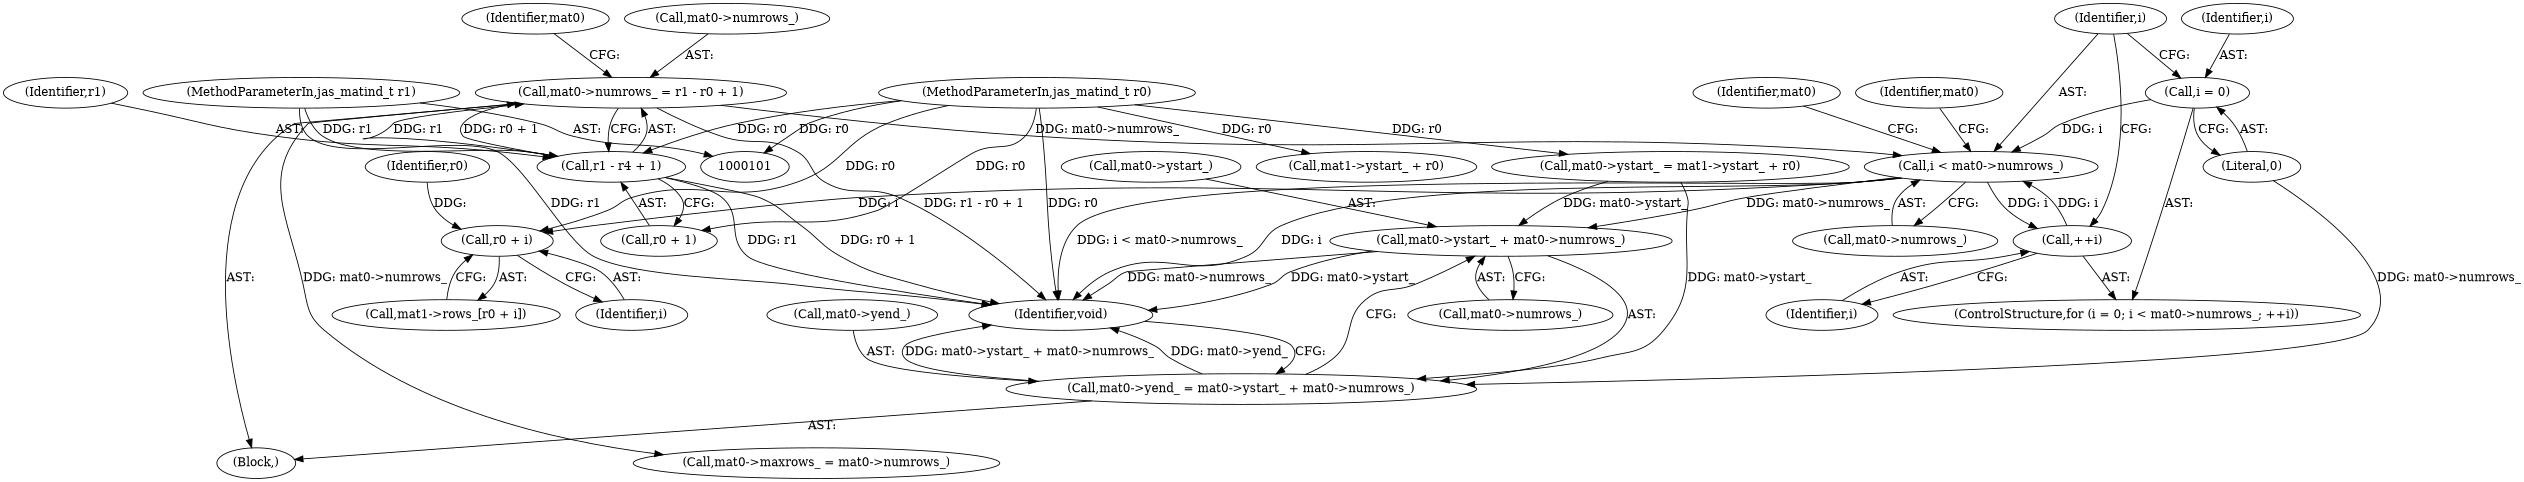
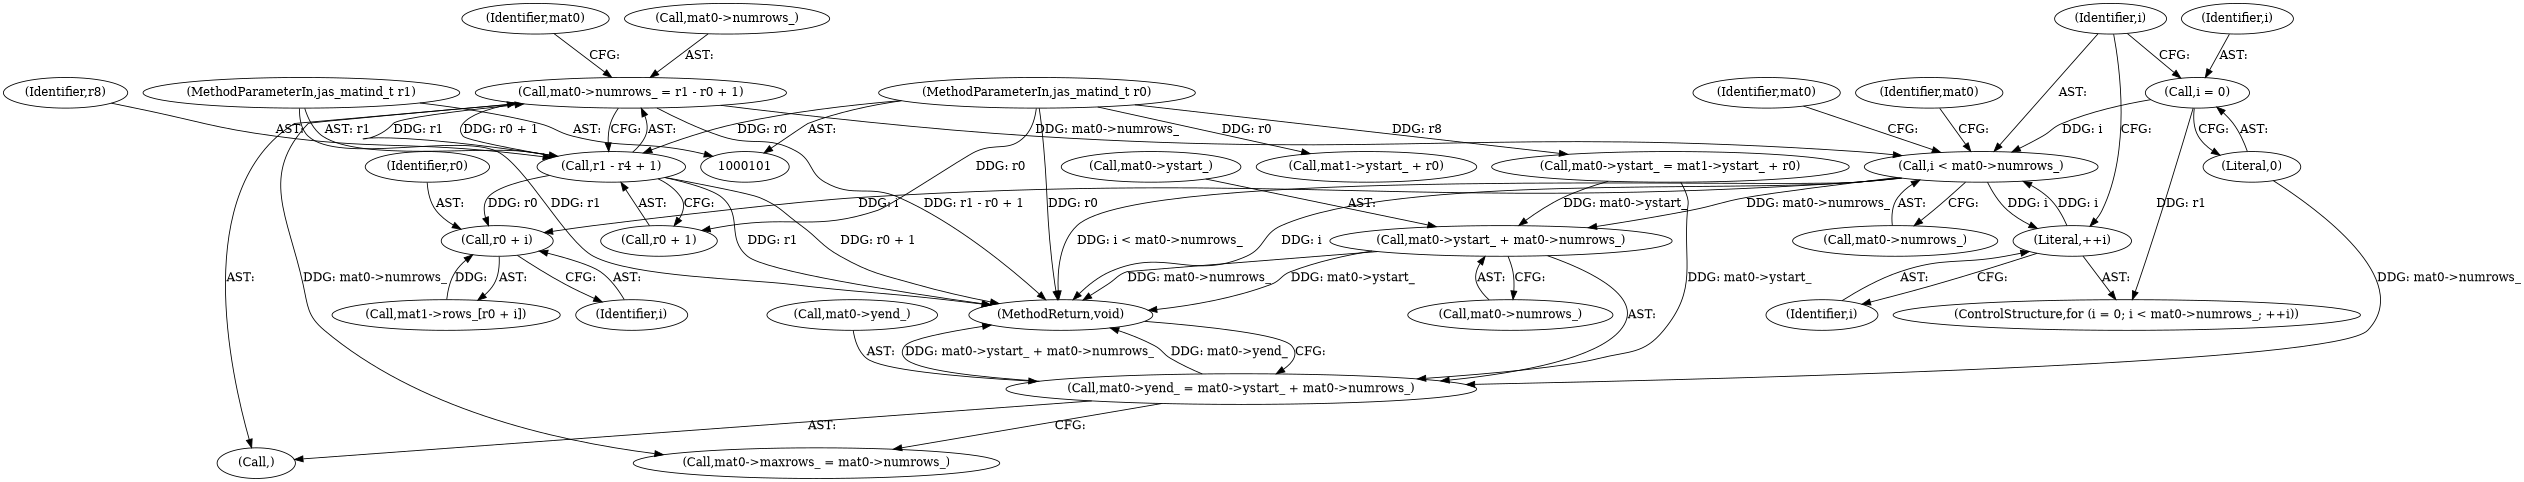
node "(Identifier,r1)": label "(Identifier,r1)" -> "(Identifier,r8)"
edge "(MethodParameterIn,jas_matind_t r1)" -> "(Call,r1 - r4 + 1)": label "DDG: r1" -> "AST: r1"
edge "(MethodParameterIn,jas_matind_t r0)" -> "1000101": label "DDG: r0" -> "AST: "
edge "(MethodParameterIn,jas_matind_t r0)" -> "(Call,mat0->ystart_ = mat1->ystart_ + r0)": label "DDG: r0" -> "DDG: r8"
edge "(MethodParameterIn,jas_matind_t r0)" -> "(Call,r0 + i)": now "(Call,r1 - r4 + 1)" -> "(Call,r0 + i)"
edge "(Identifier,r0)" -> "(Call,r0 + i)": label "DDG: " -> "AST: "
edge "(Call,i = 0)" -> "(ControlStructure,for (i = 0; i < mat0->numrows_; ++i))": label "AST: " -> "DDG: r1"
node "(Call,++i)": label "(Call,++i)" -> "(Literal,++i)"
edge "(Call,mat1->rows_[r0 + i])" -> "(Call,r0 + i)": label "CFG: " -> "DDG: "
edge "(Call,mat0->yend_ = mat0->ystart_ + mat0->numrows_)" -> "(Call,mat0->ystart_ + mat0->numrows_)": now "(Call,mat0->yend_ = mat0->ystart_ + mat0->numrows_)" -> "(Call,mat0->maxrows_ = mat0->numrows_)"
node "(Identifier,void)": label "(Identifier,void)" -> "(MethodReturn,void)"
node "(Block,)": label "(Block,)" -> "(Call,)"
